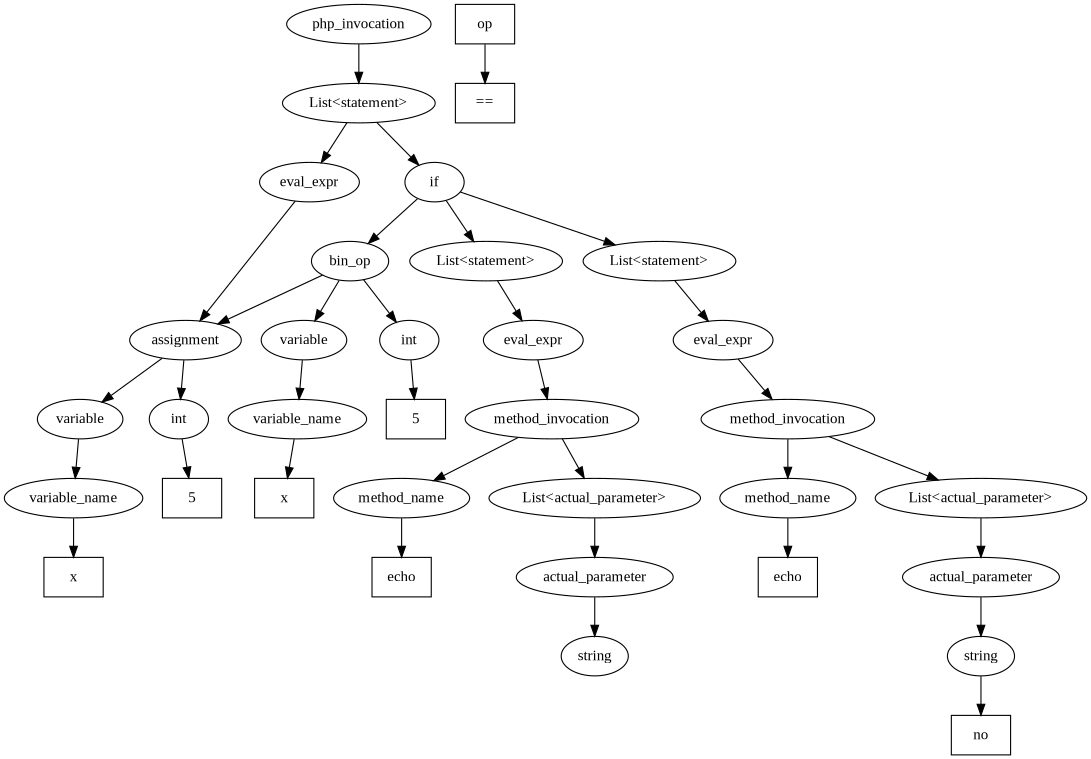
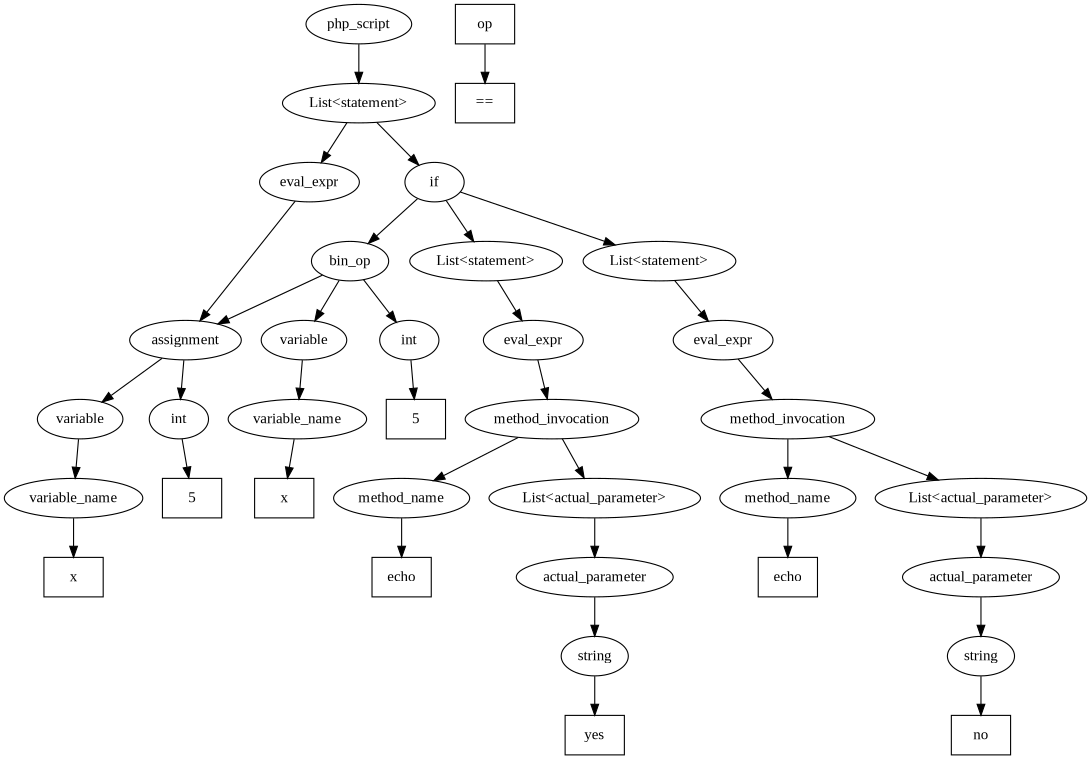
node "php_invocation": label "php_invocation" -> "php_script"
node "yes": added
